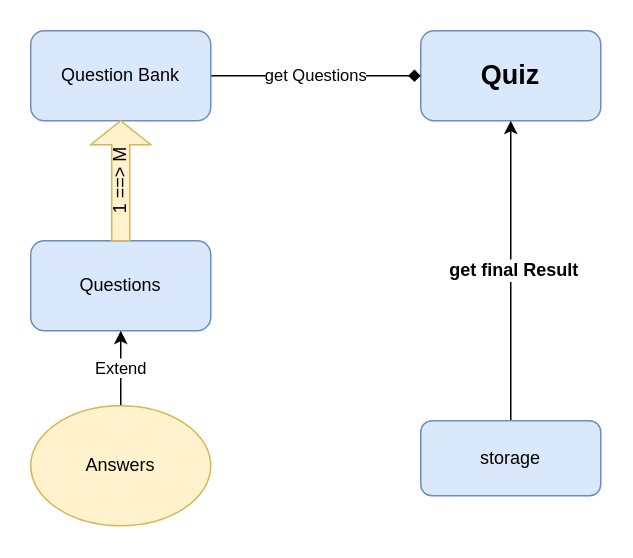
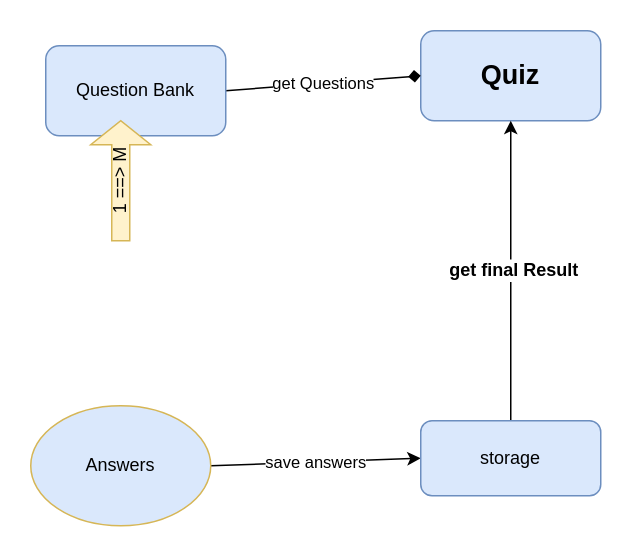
node "Question Bank": moved (121, 76) -> (136, 91)
node "Questions": removed
edge "Answers" -> "Questions": removed, label "Extend"
edge "Answers" -> "storage": added, label "save answers"
node "Answers": fillcolor #fff2cc -> #dae8fc
